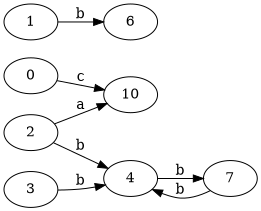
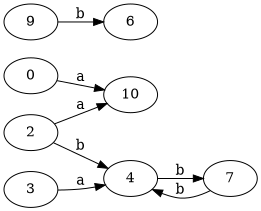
node "1": label "1" -> "9"
edge "0" -> "10": label "c" -> "a"
edge "3" -> "4": label "b" -> "a"
